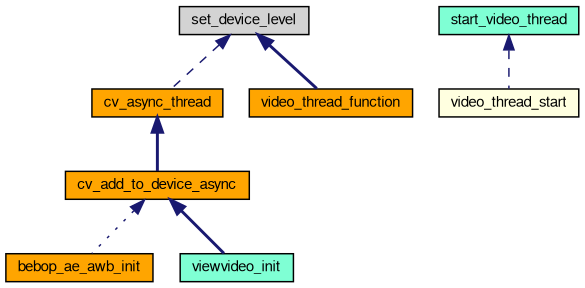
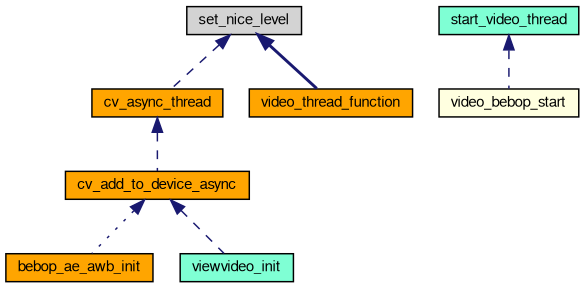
node "set_device_level": label "set_device_level" -> "set_nice_level"
node "video_thread_start": label "video_thread_start" -> "video_bebop_start"
edge "cv_add_to_device_async" -> "cv_async_thread": style bold -> dashed
edge "viewvideo_init" -> "cv_add_to_device_async": style bold -> dashed
